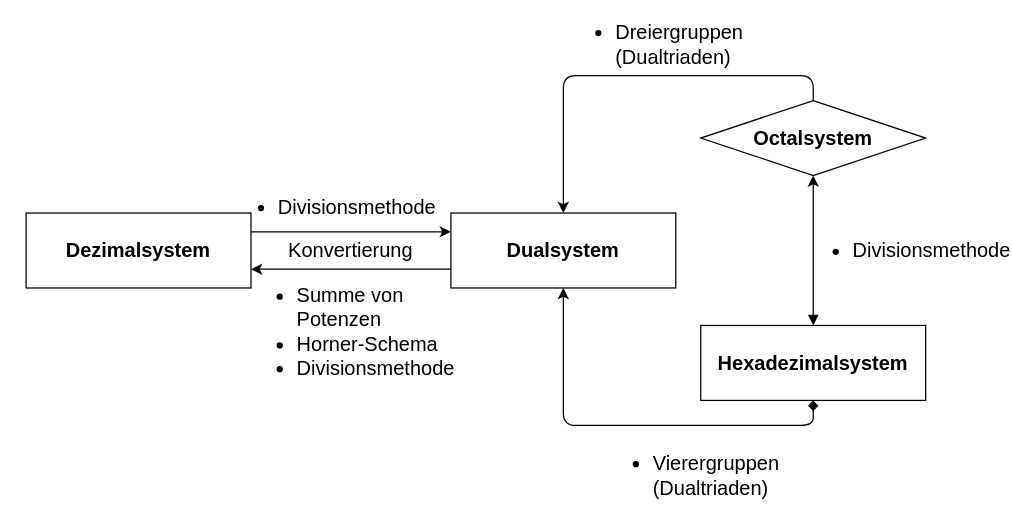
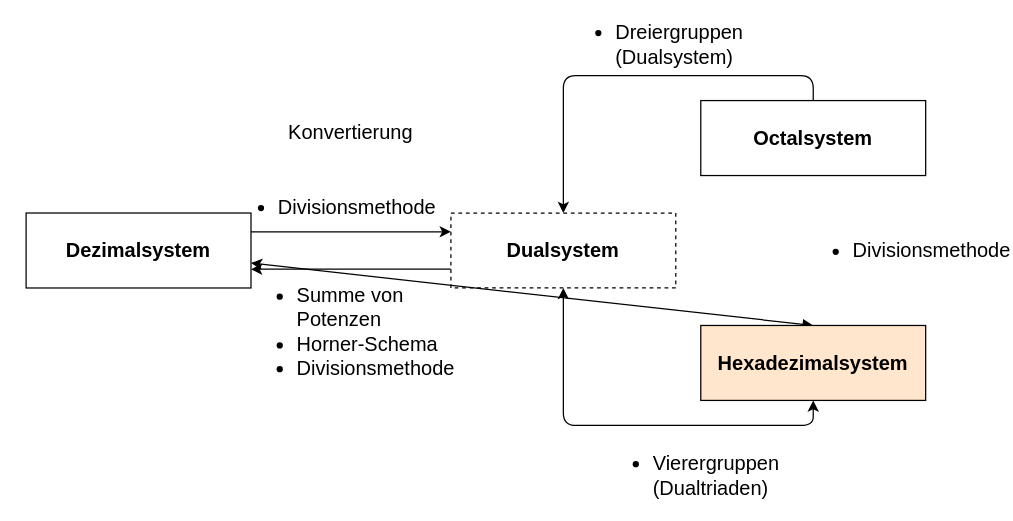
node "Dreiergruppen (Dualtriaden)": label "Dreiergruppen (Dualtriaden)" -> "Dreiergruppen (Dualsystem)"
node "Octalsystem": shape diamond -> rectangle
edge "Octalsystem" -- "Hexadezimalsystem": now "Dezimalsystem" -- "Hexadezimalsystem"
node "Konvertierung": moved (351, 251) -> (351, 132)
node "Dualsystem": style solid -> dashed
node "Hexadezimalsystem": fillcolor #ffffff -> #ffe6cc
edge "Dualsystem" -- "Hexadezimalsystem": arrowhead diamond -> classic
